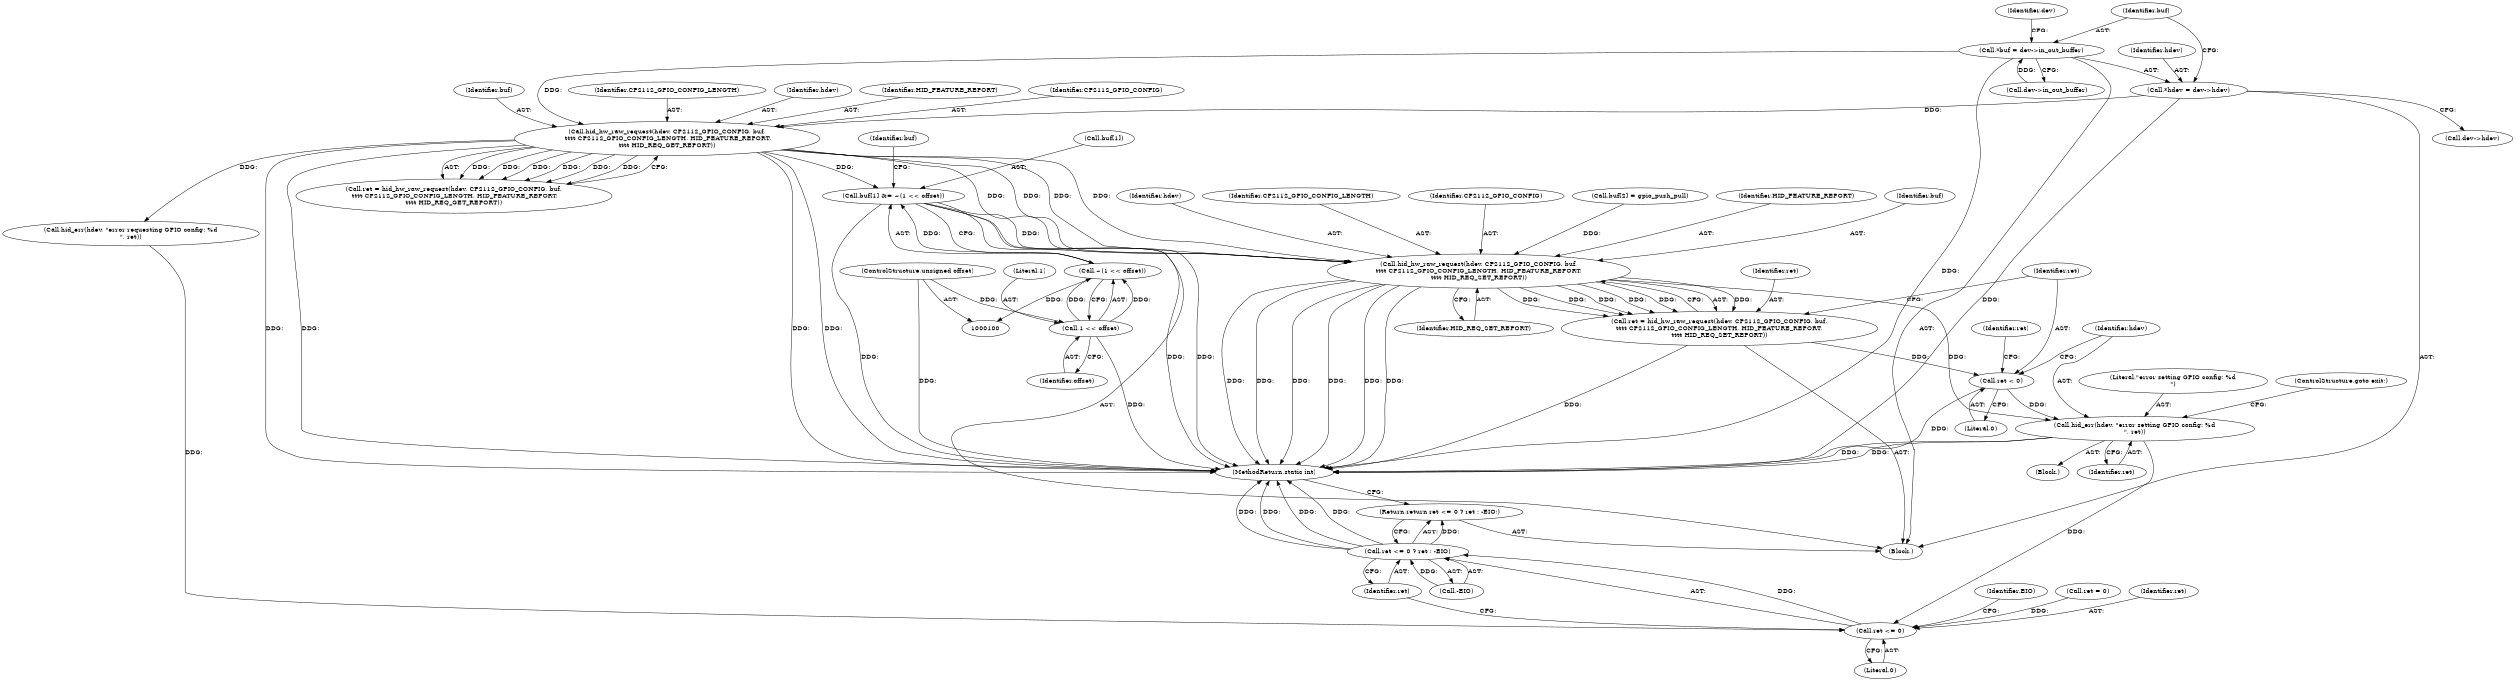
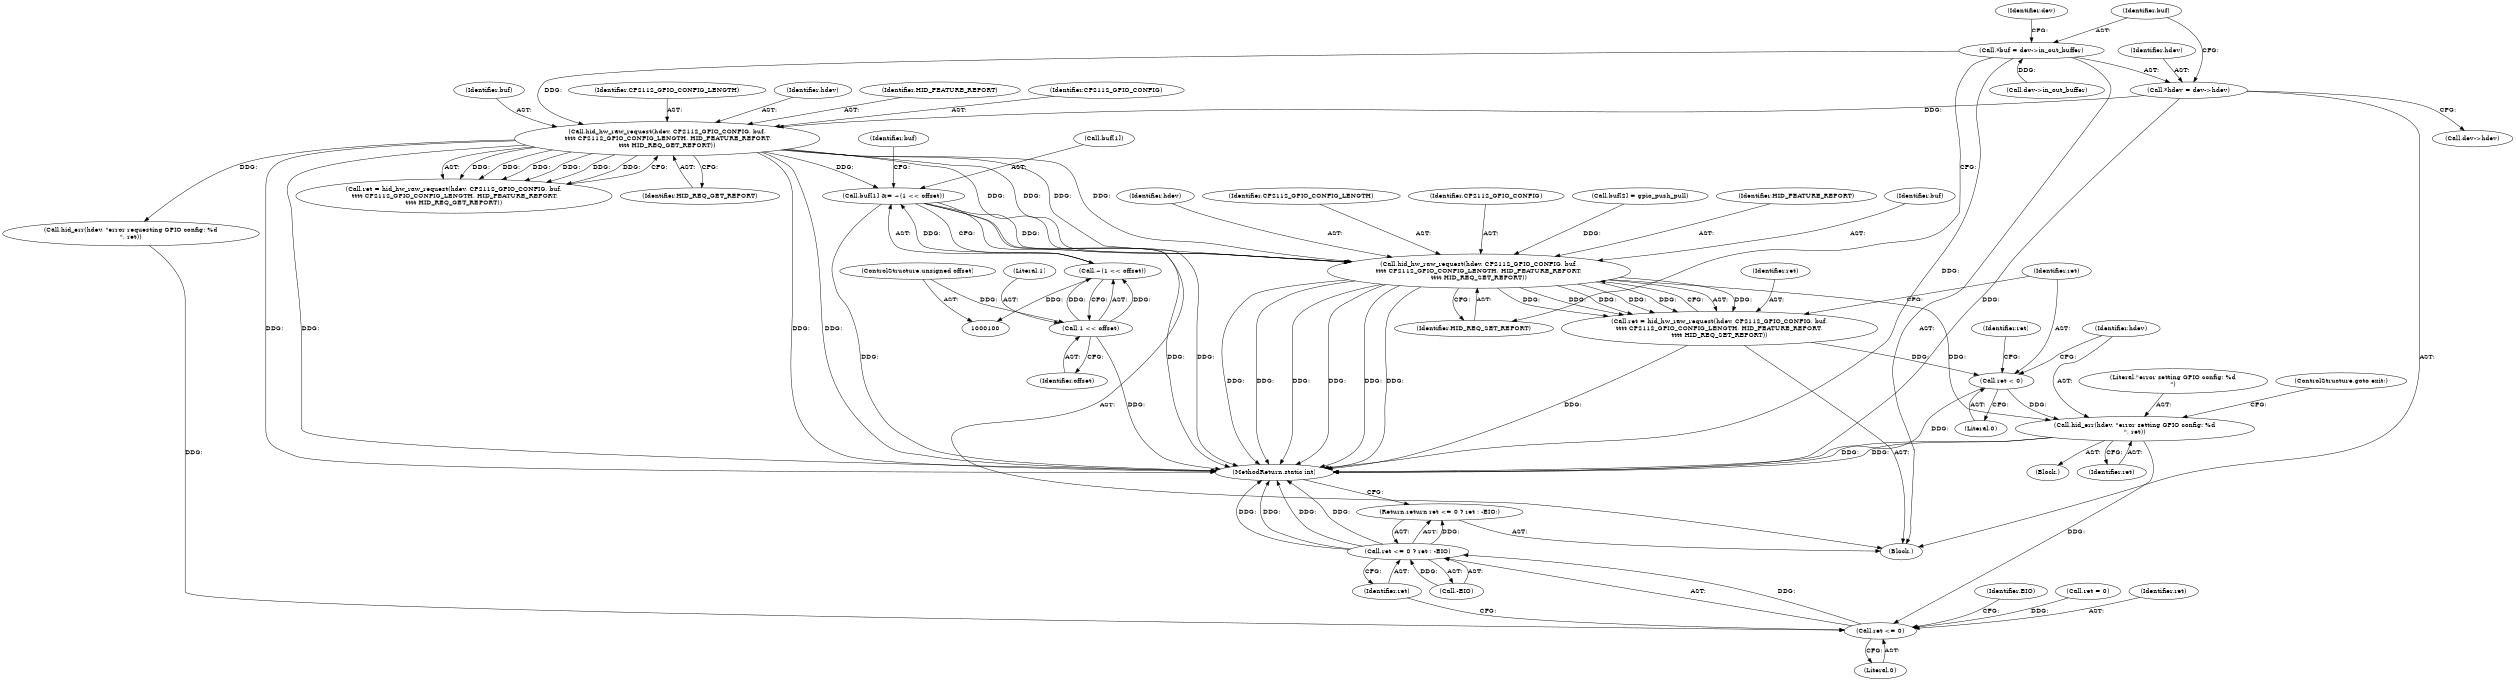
edge "(Call,*buf = dev->in_out_buffer)" -> "(Call,dev->in_out_buffer)": now "(Call,*buf = dev->in_out_buffer)" -> "(Identifier,HID_REQ_SET_REPORT)"
node "(Identifier,HID_REQ_GET_REPORT)": added
edge "(ControlStructure,unsigned offset)" -> "(MethodReturn,static int)": removed, label "DDG:"
edge "(Return,return ret <= 0 ? ret : -EIO;)" -> "(Call,ret <= 0 ? ret : -EIO)": label "CFG: " -> "AST: "
